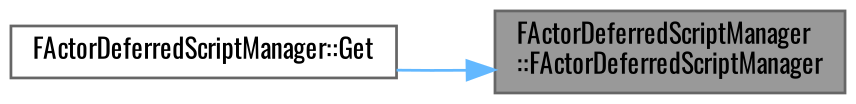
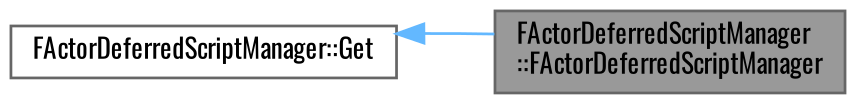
edge "FActorDeferredScriptManager::Get" -> "FActorDeferredScriptManager ::FActorDeferredScriptManager": reversed
